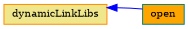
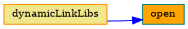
edge "open" -> "dynamicLinkLibs": reversed
